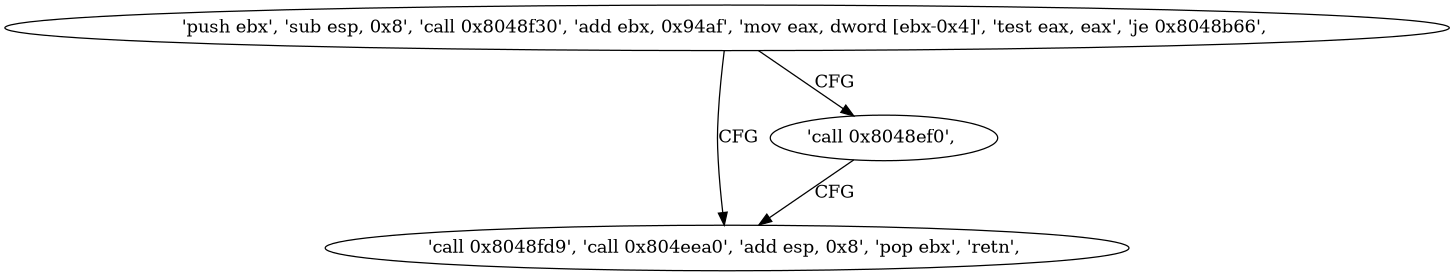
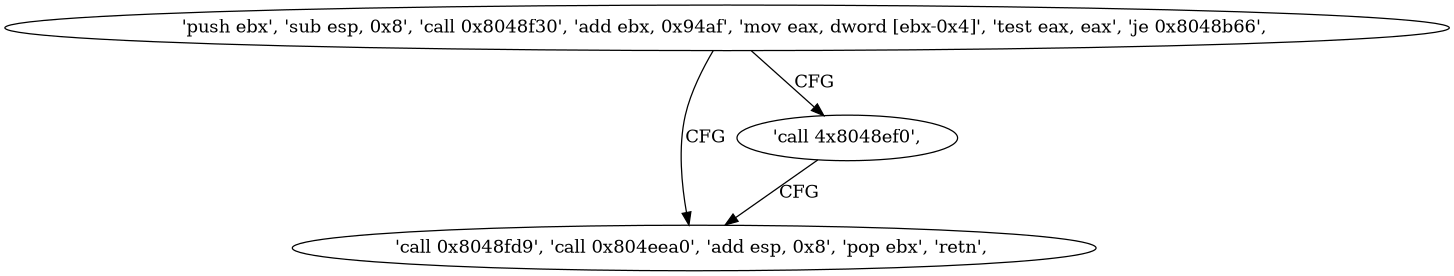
node "'call 0x8048ef0',": label "'call 0x8048ef0'," -> "'call 4x8048ef0',"
